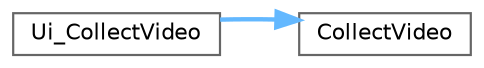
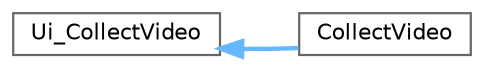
edge "Ui_CollectVideo" -> "CollectVideo": reversed
